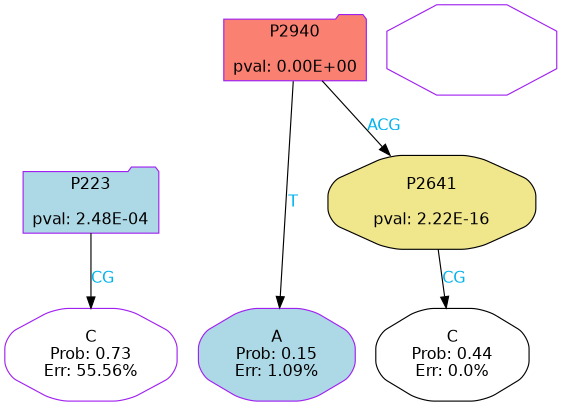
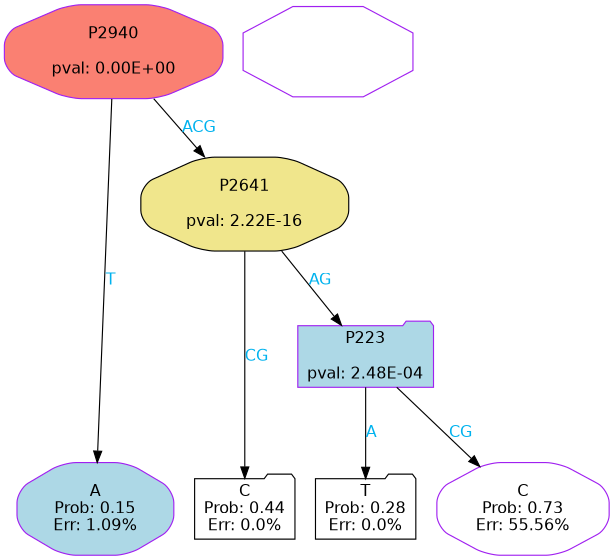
node "P2940 pval: 0.00E+00": shape folder -> octagon
edge "P2641 pval: 2.22E-16" -> "P223 pval: 2.48E-04": added, label "AG"
node "C Prob: 0.44 Err: 0.0%": shape octagon -> folder
node "T Prob: 0.28 Err: 0.0%": added
